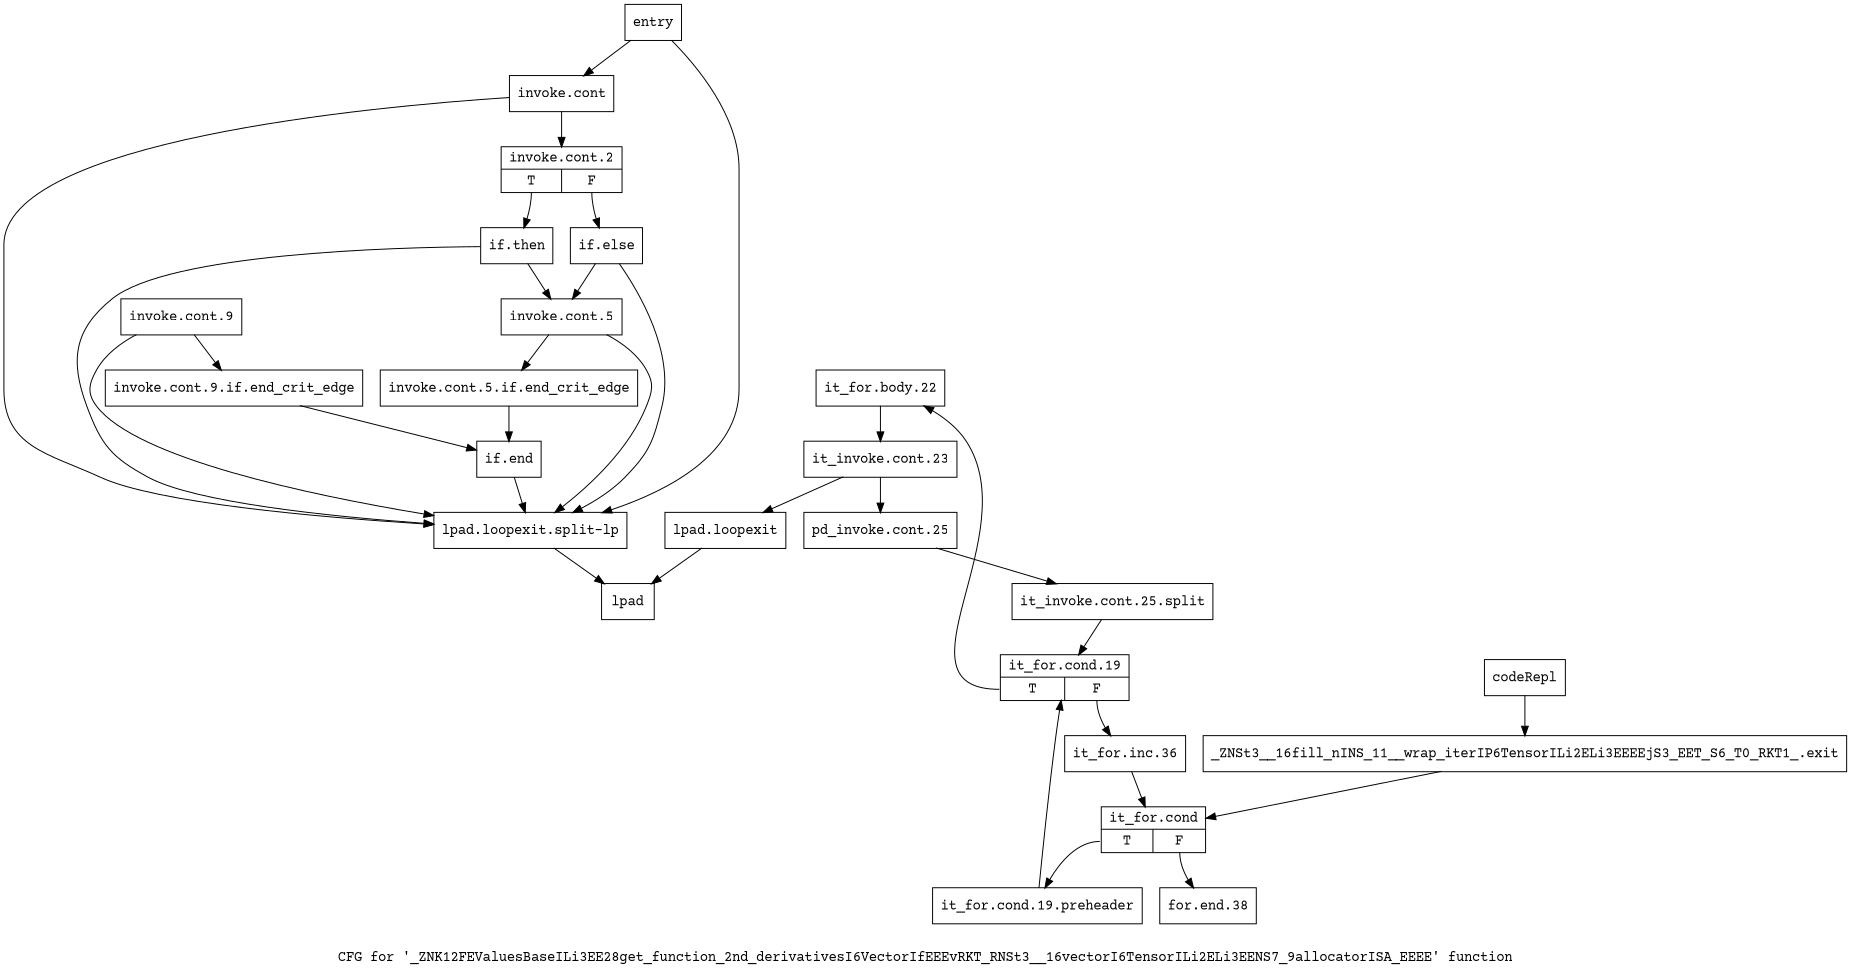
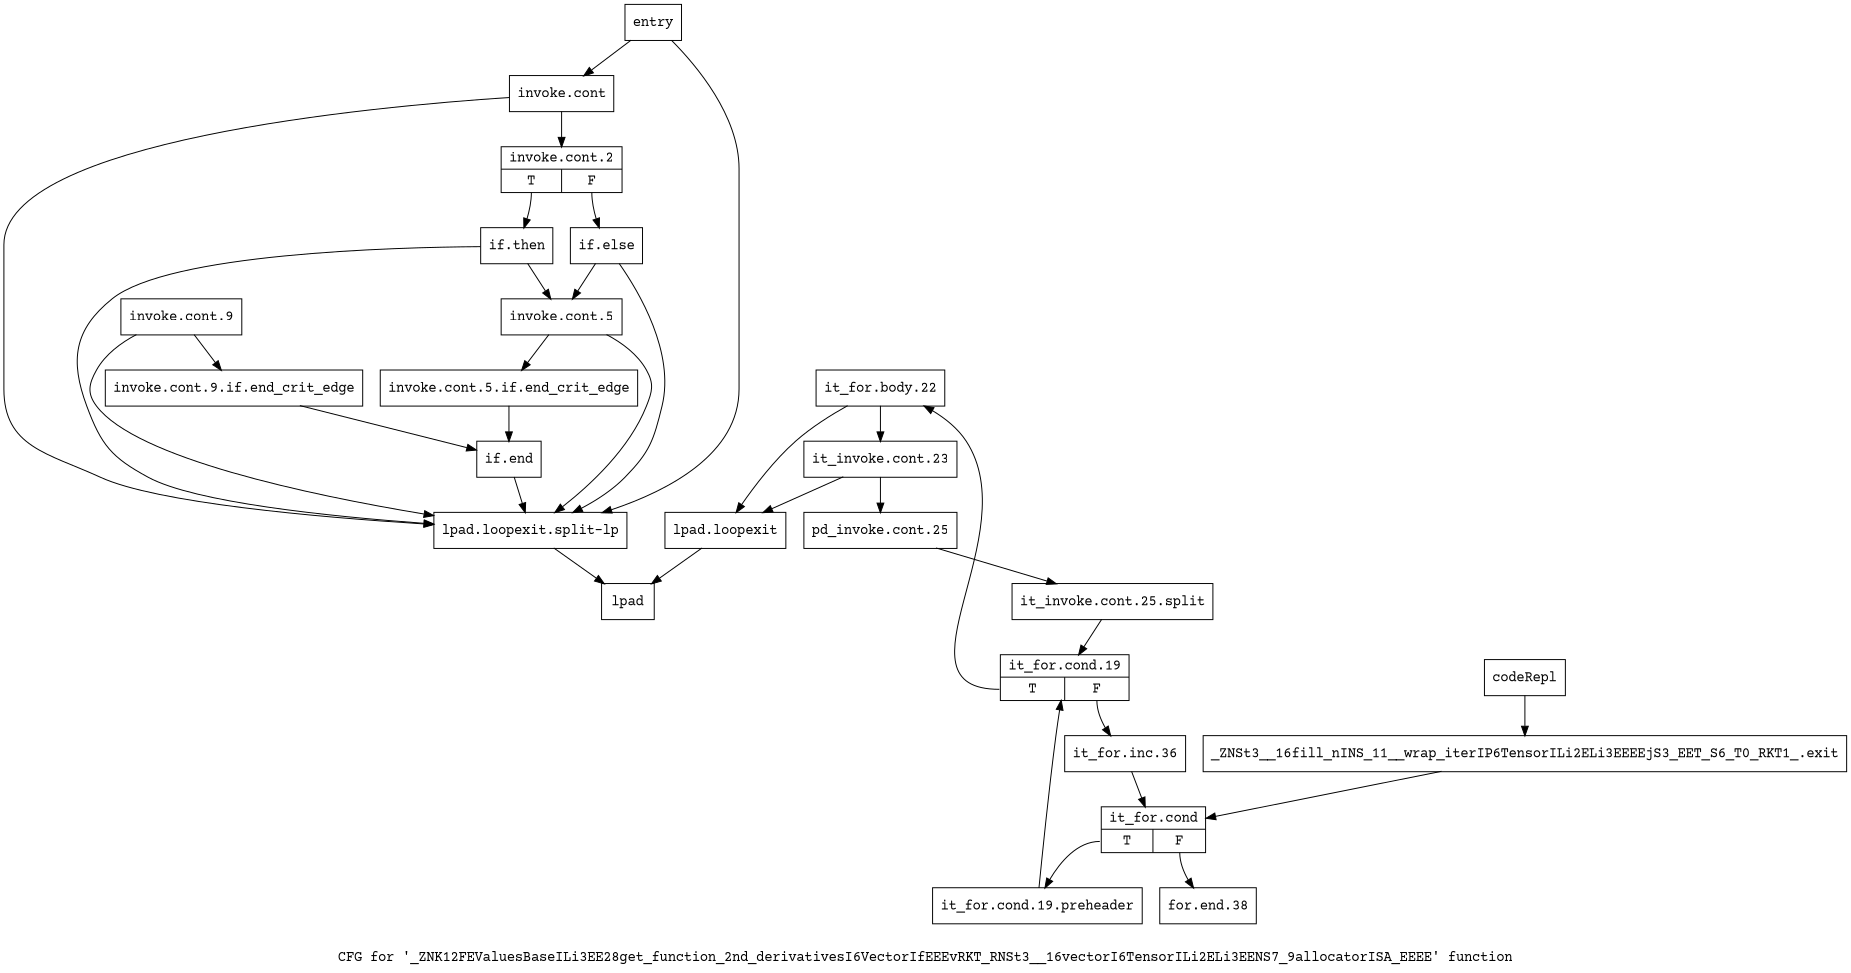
edge "it_for.body.22" -> "lpad.loopexit": added
